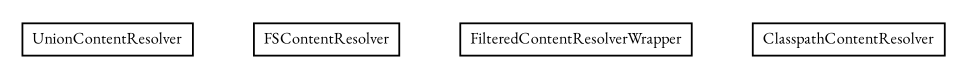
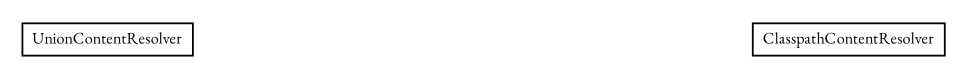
node "FSContentResolver": removed
node "FilteredContentResolverWrapper": removed
